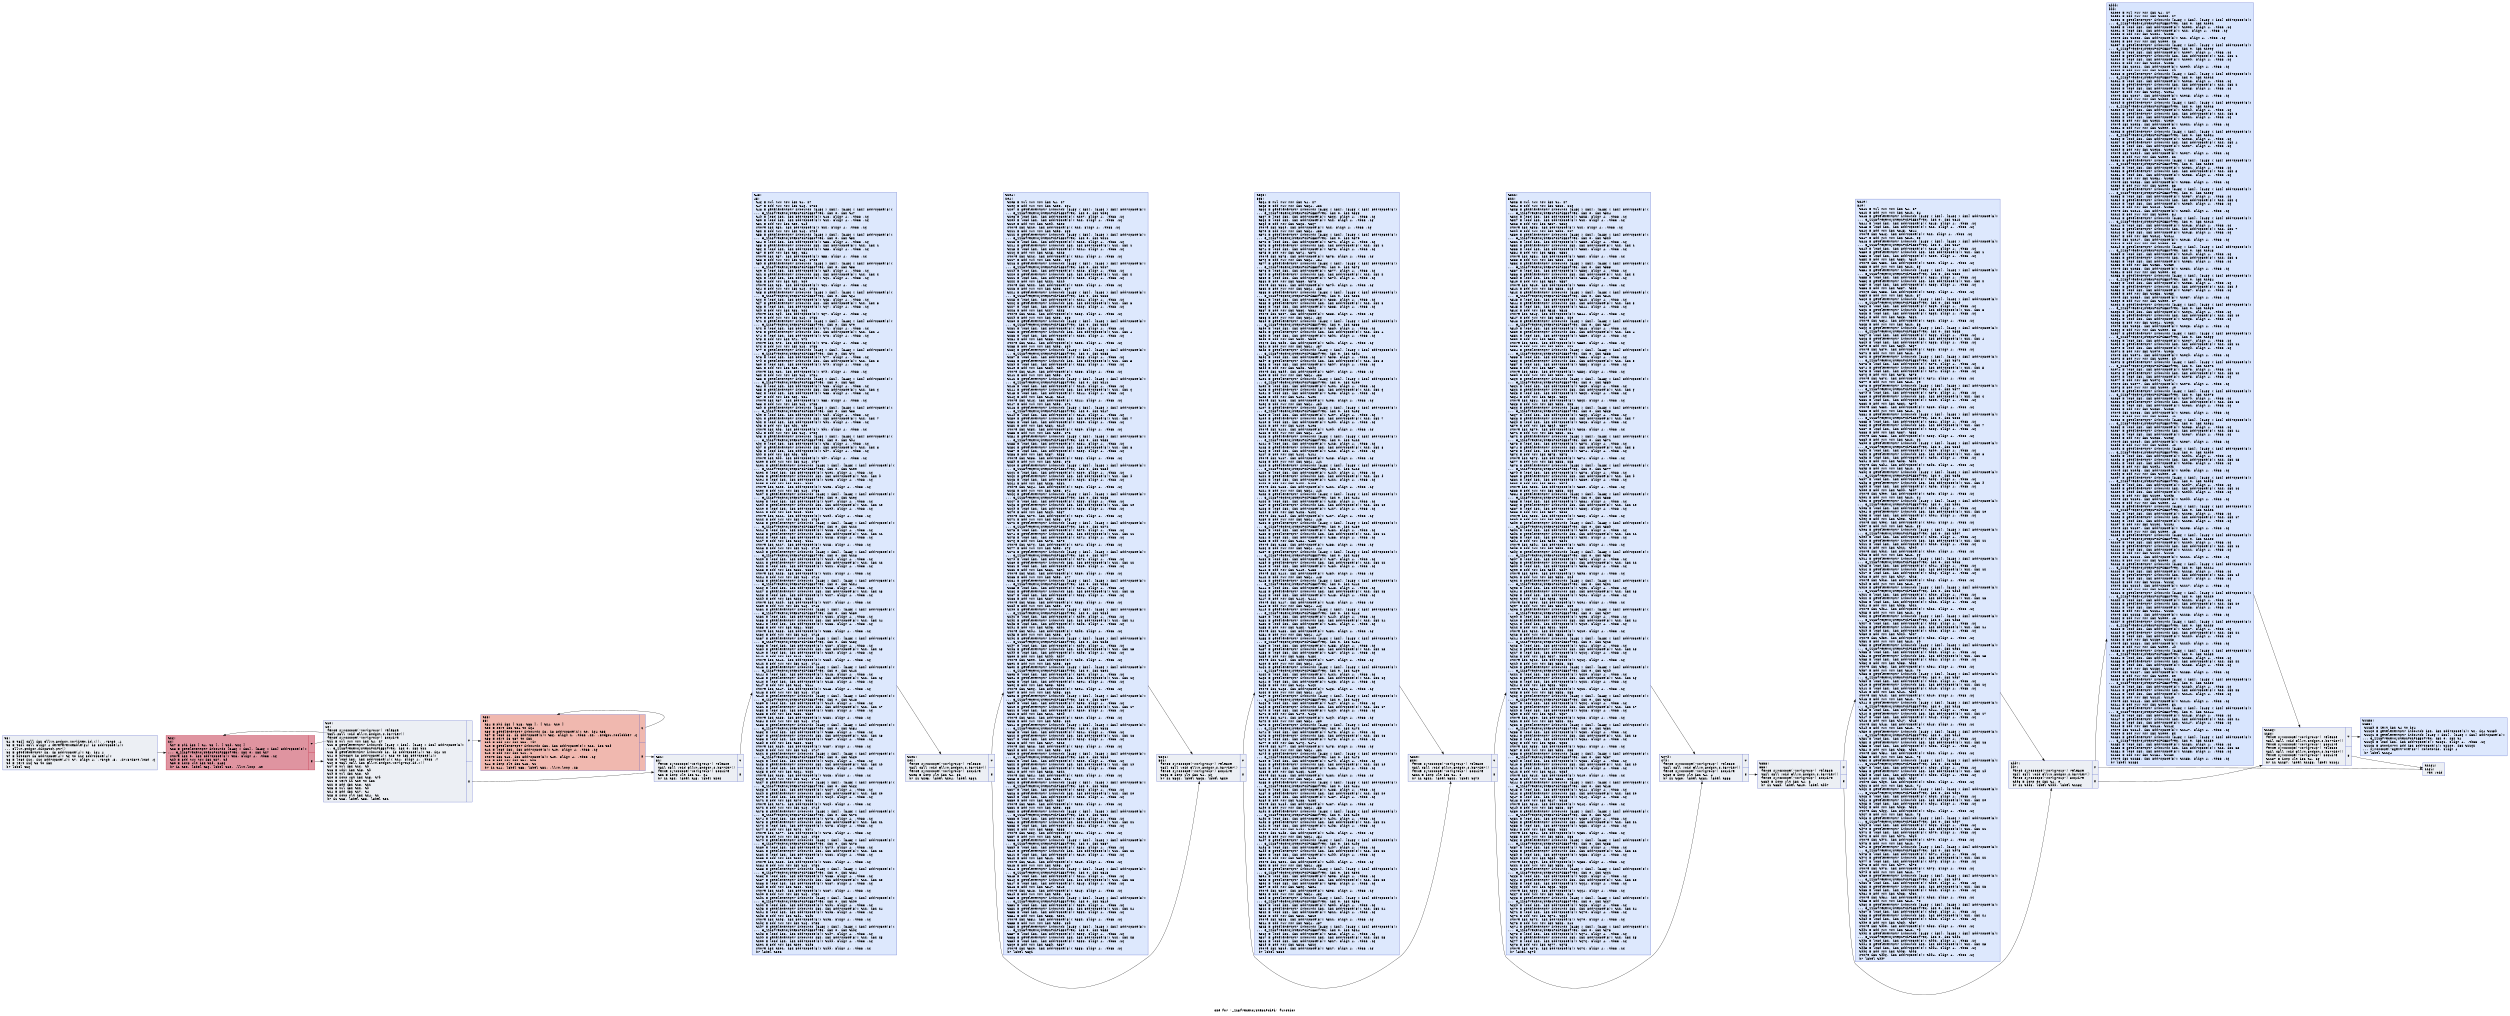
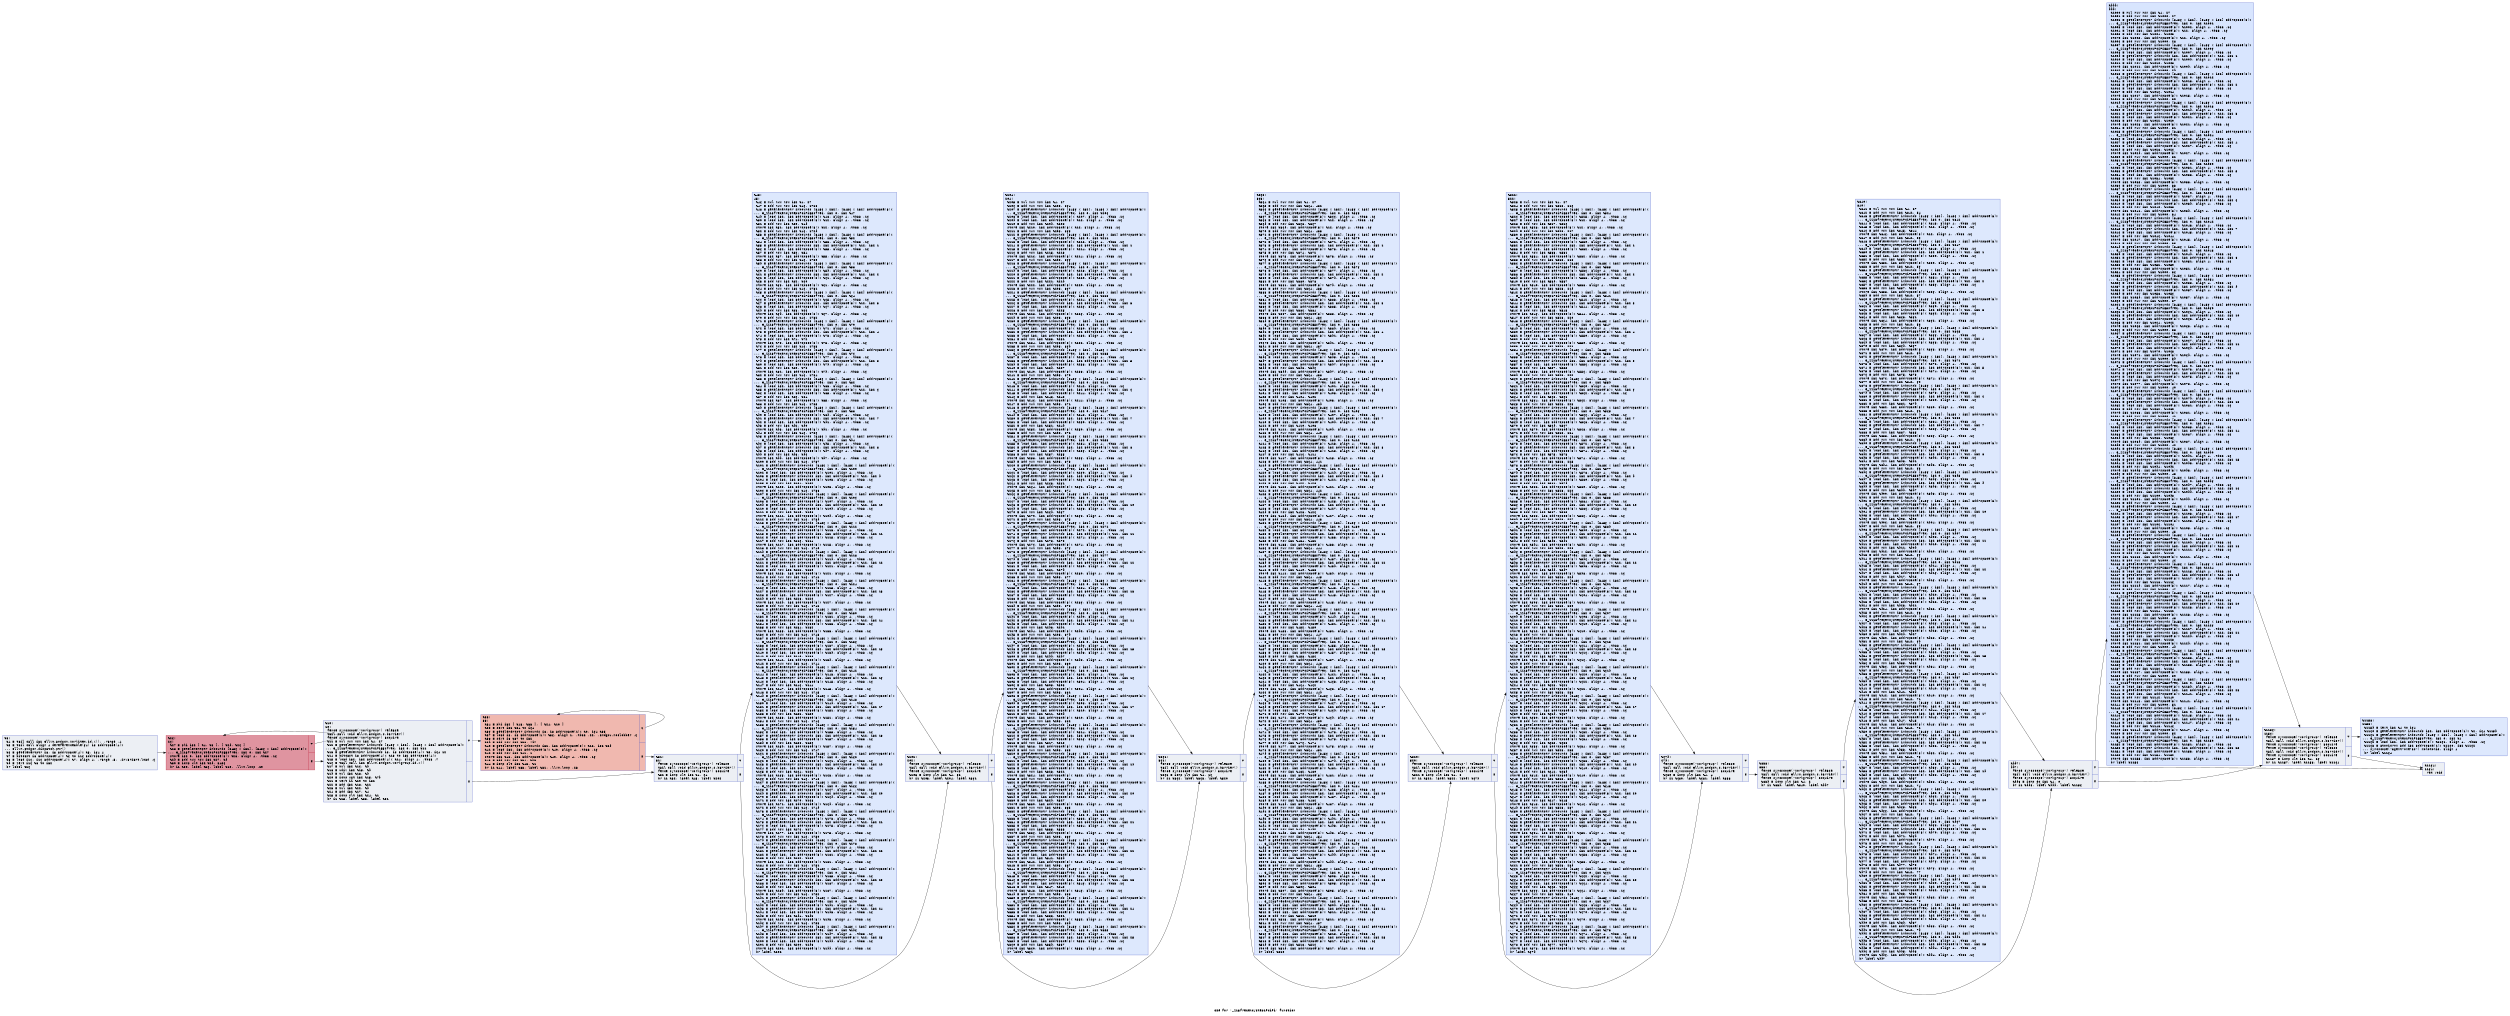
edge "%31:" -> "%202:": added
